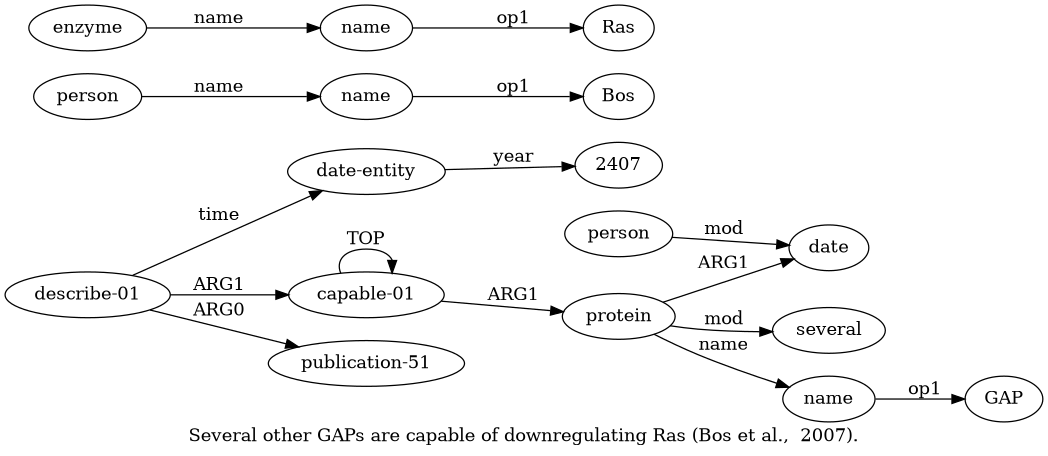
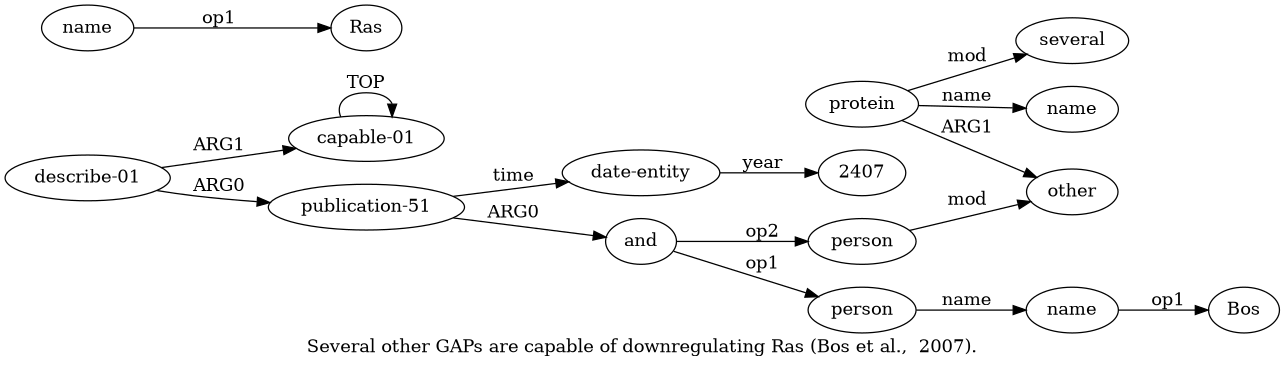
node "enzyme": removed
edge "describe-01" -> "date-entity": now "publication-51" -> "date-entity"
node "and": added
node "date": label "date" -> "other"
edge "capable-01" -> "protein": removed, label "ARG1"
node "GAP": removed
